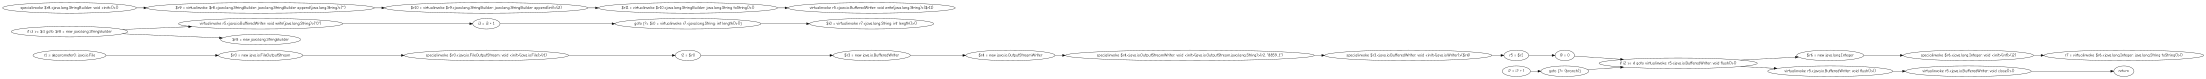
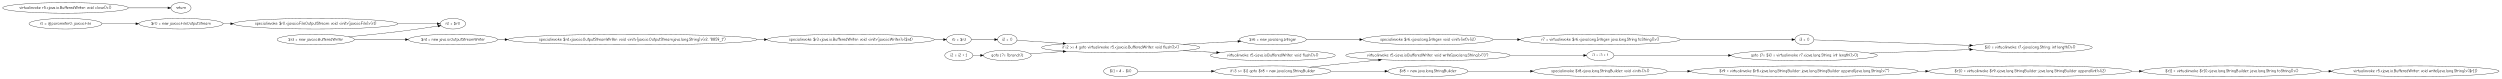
node "i3 = 0": added
edge "r2 = $r0" -> "$r3 = new java.io.BufferedWriter": reversed
node "i9 = 0": label "i9 = 0" -> "i2 = 0"
node "$i1 = 4 - $i0": added
edge "$r8 = new java.lang.StringBuilder" -> "specialinvoke $r8.<java.lang.StringBuilder: void <init>()>()": added
edge "virtualinvoke r5.<java.io.BufferedWriter: void flush()>()" -> "virtualinvoke r5.<java.io.BufferedWriter: void close()>()": removed
